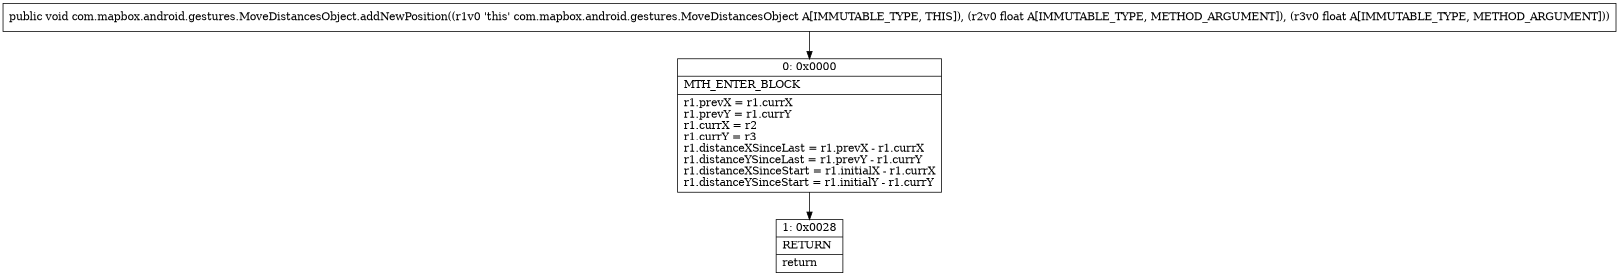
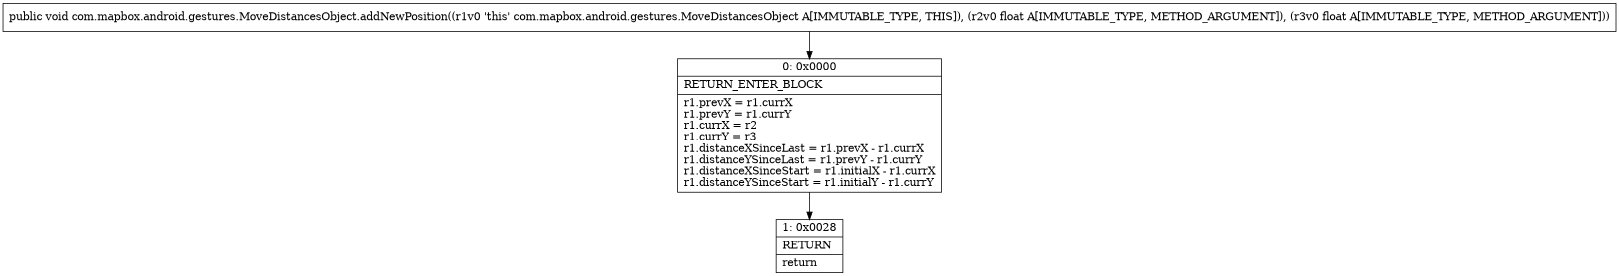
node "0: 0x0000": text "MTH_ENTER_BLOCK" -> "RETURN_ENTER_BLOCK"
